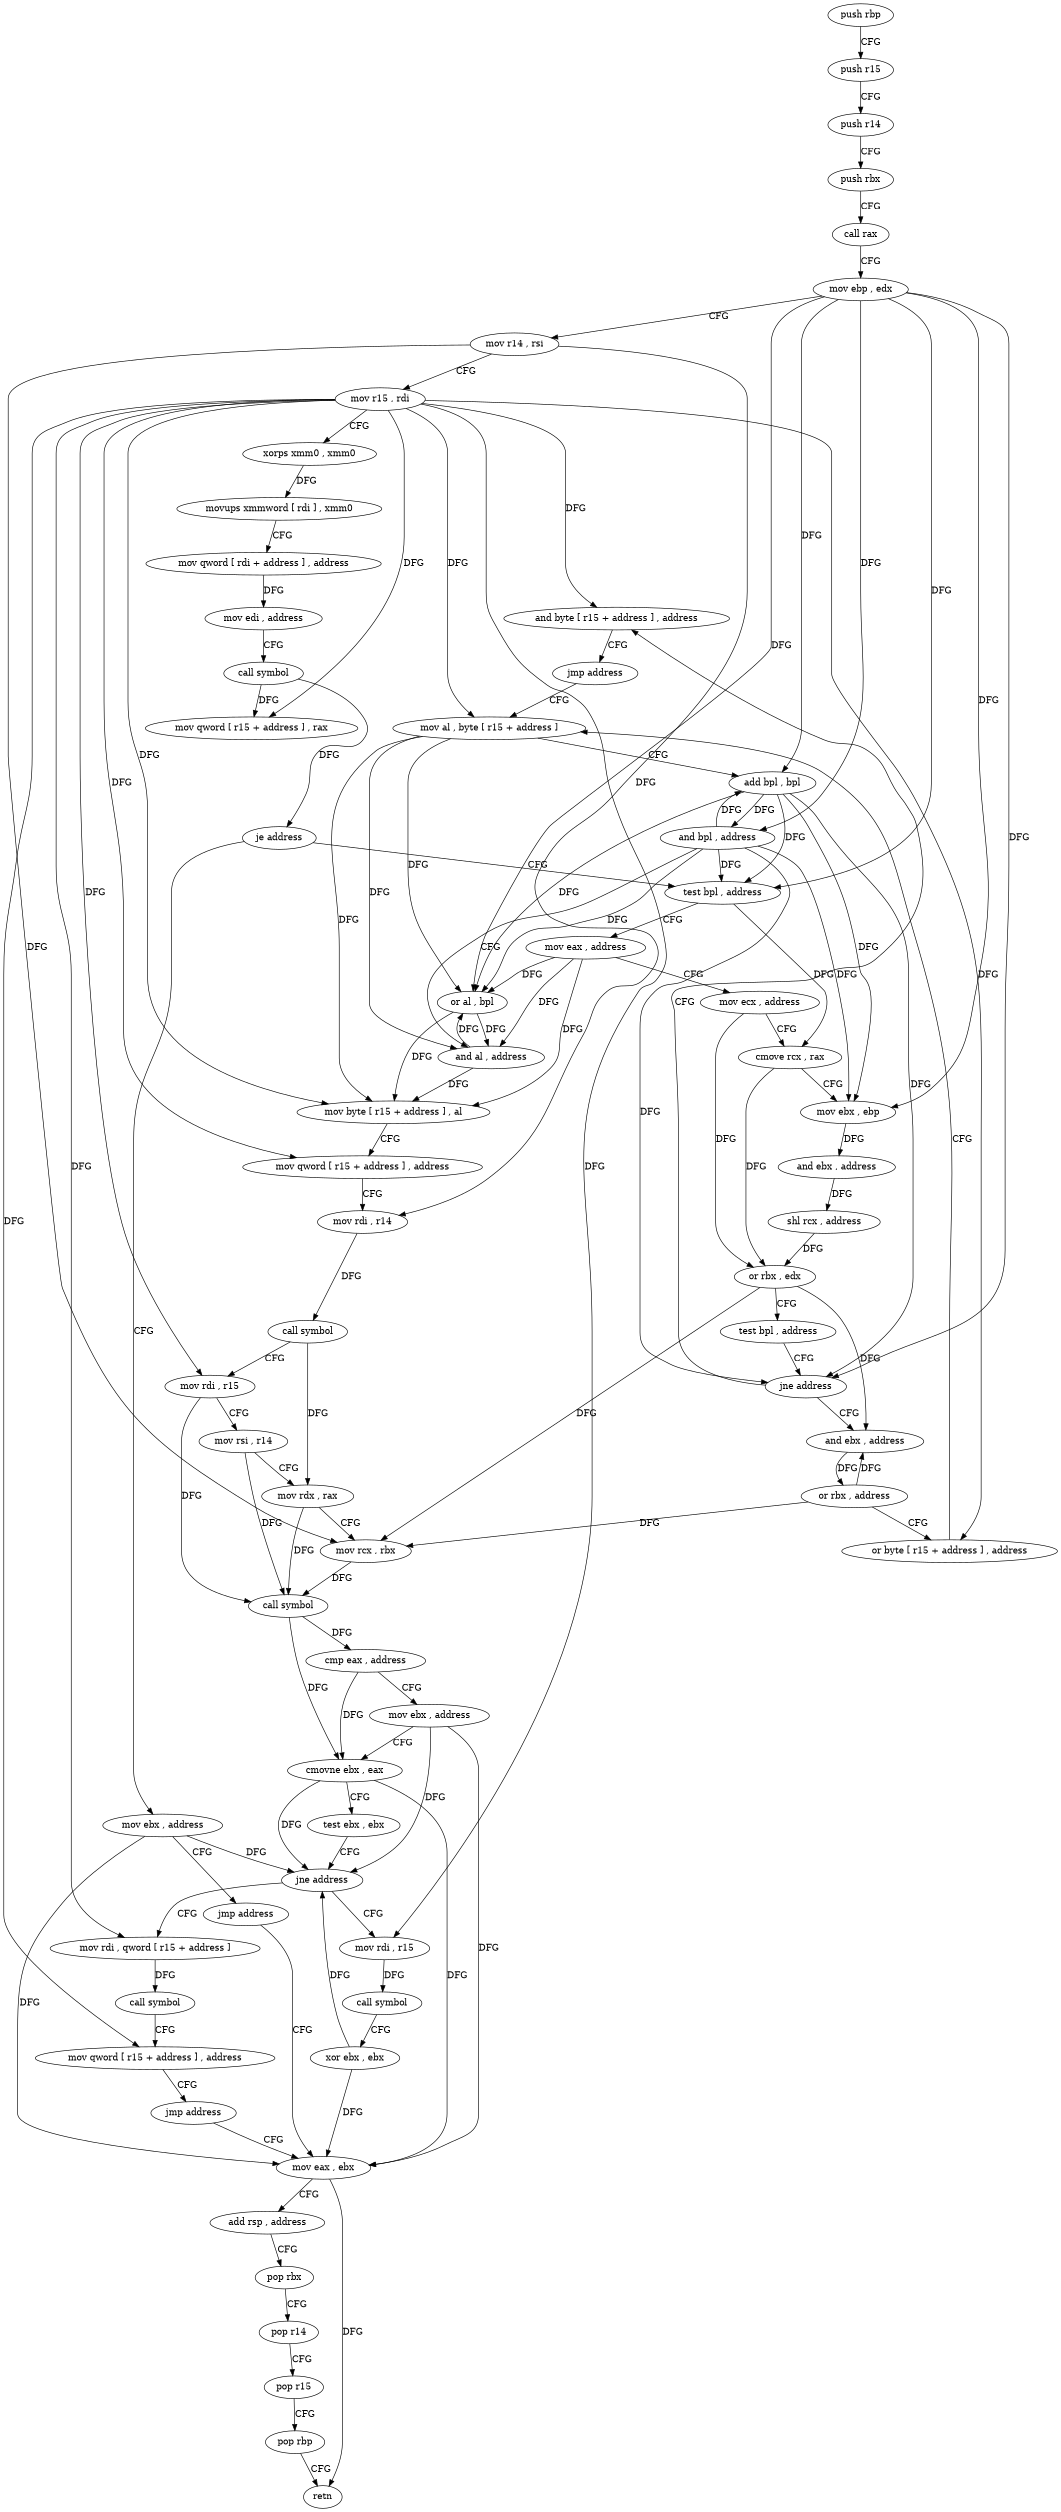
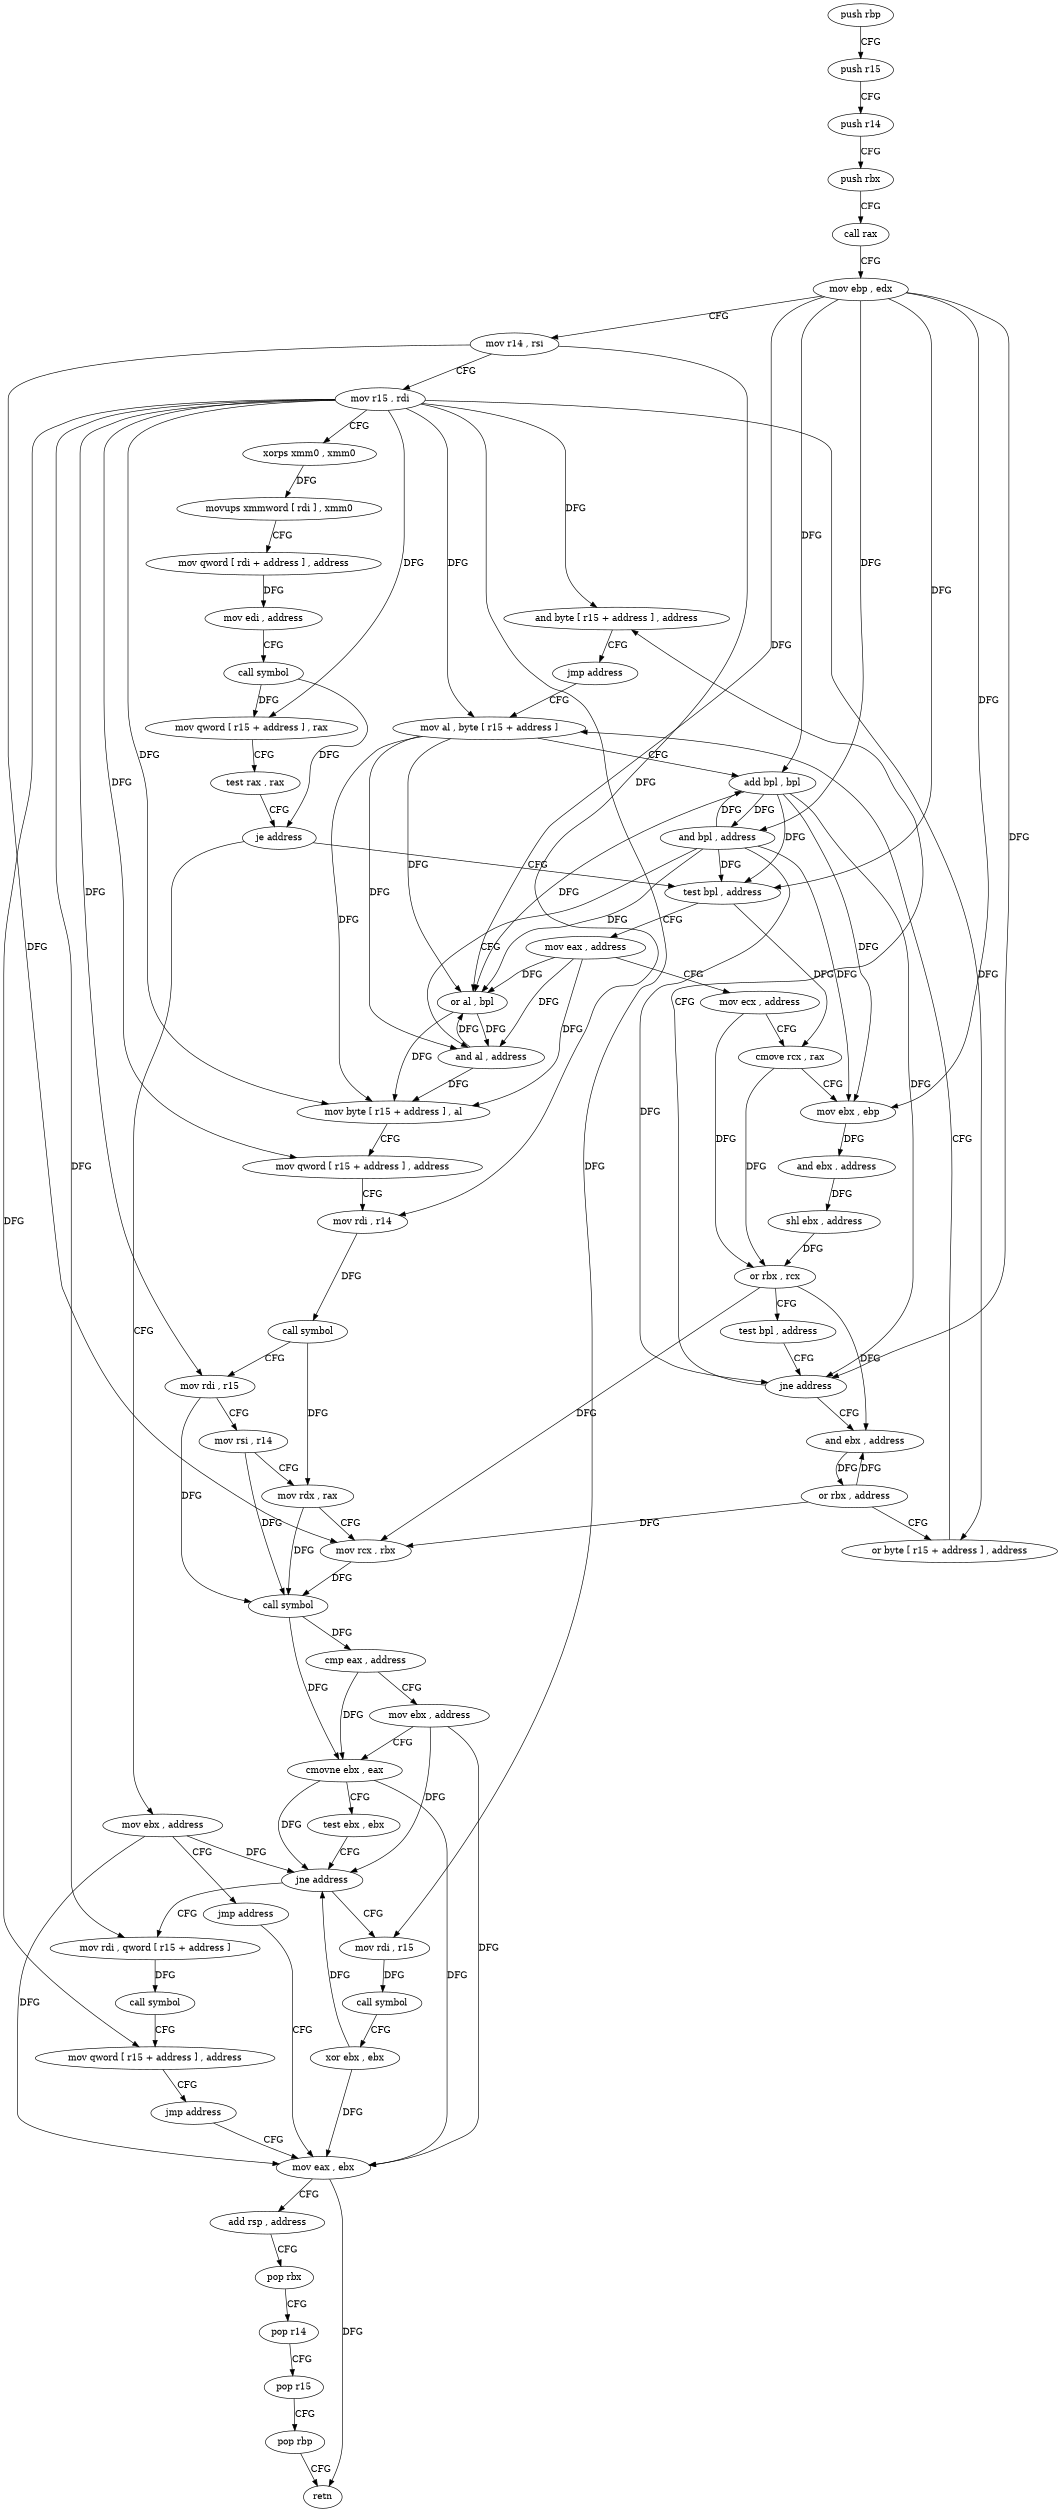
node "test rax , rax": added
node "shl rcx , address": label "shl rcx , address" -> "shl ebx , address"
node "or rbx , edx": label "or rbx , edx" -> "or rbx , rcx"
